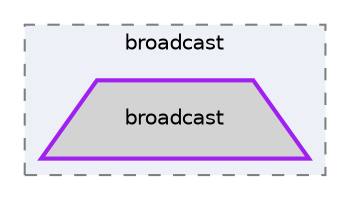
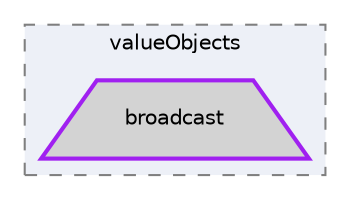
cluster "broadcast": label "broadcast" -> "valueObjects"
